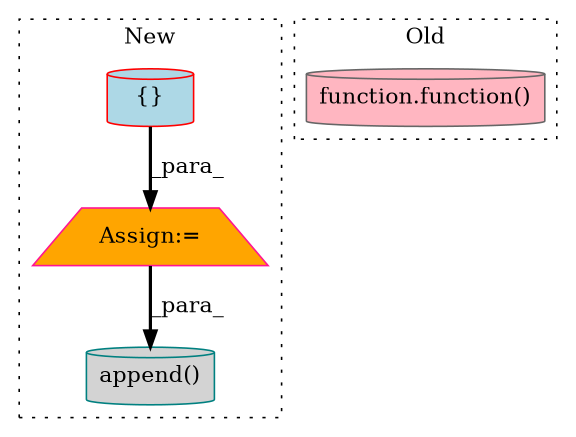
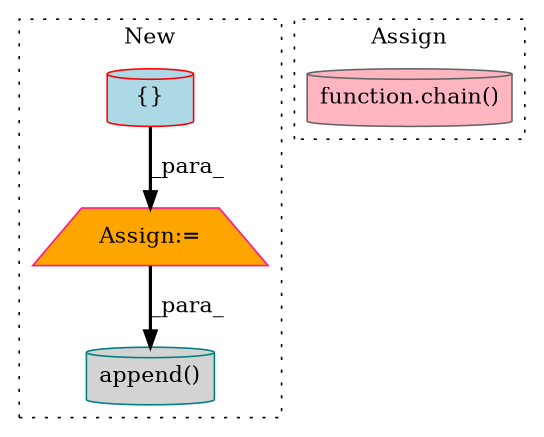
cluster "Old": label "Old" -> "Assign"
node "function.function()": label "function.function()" -> "function.chain()"
